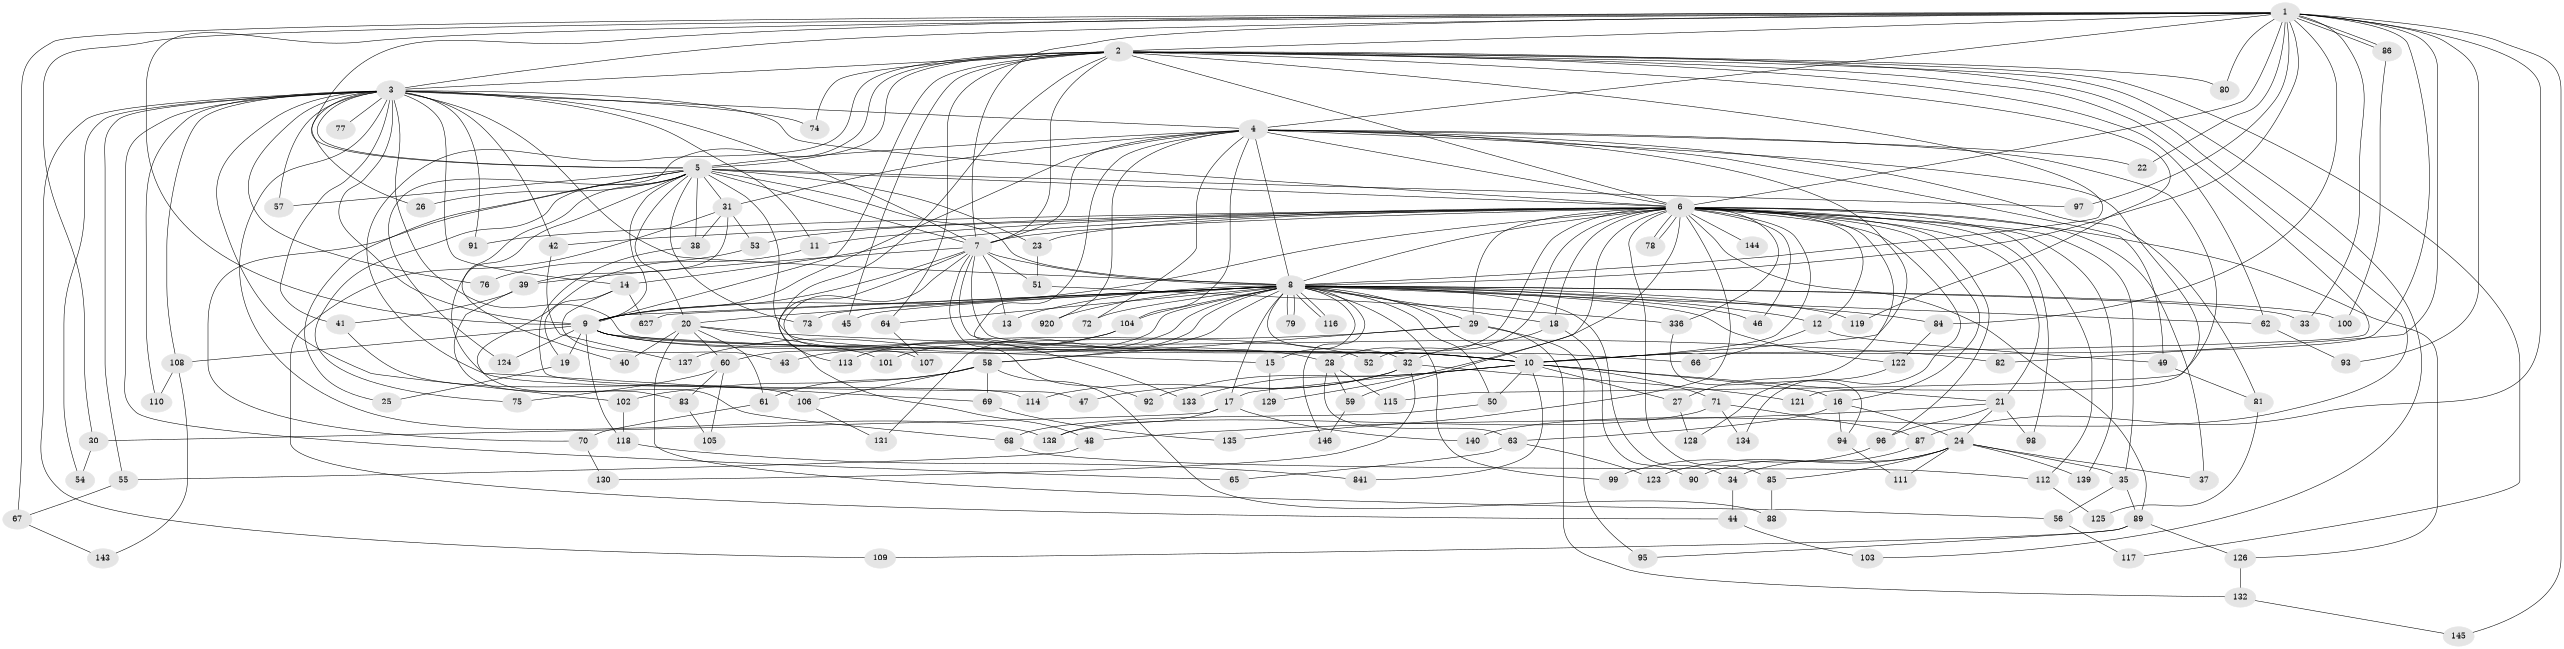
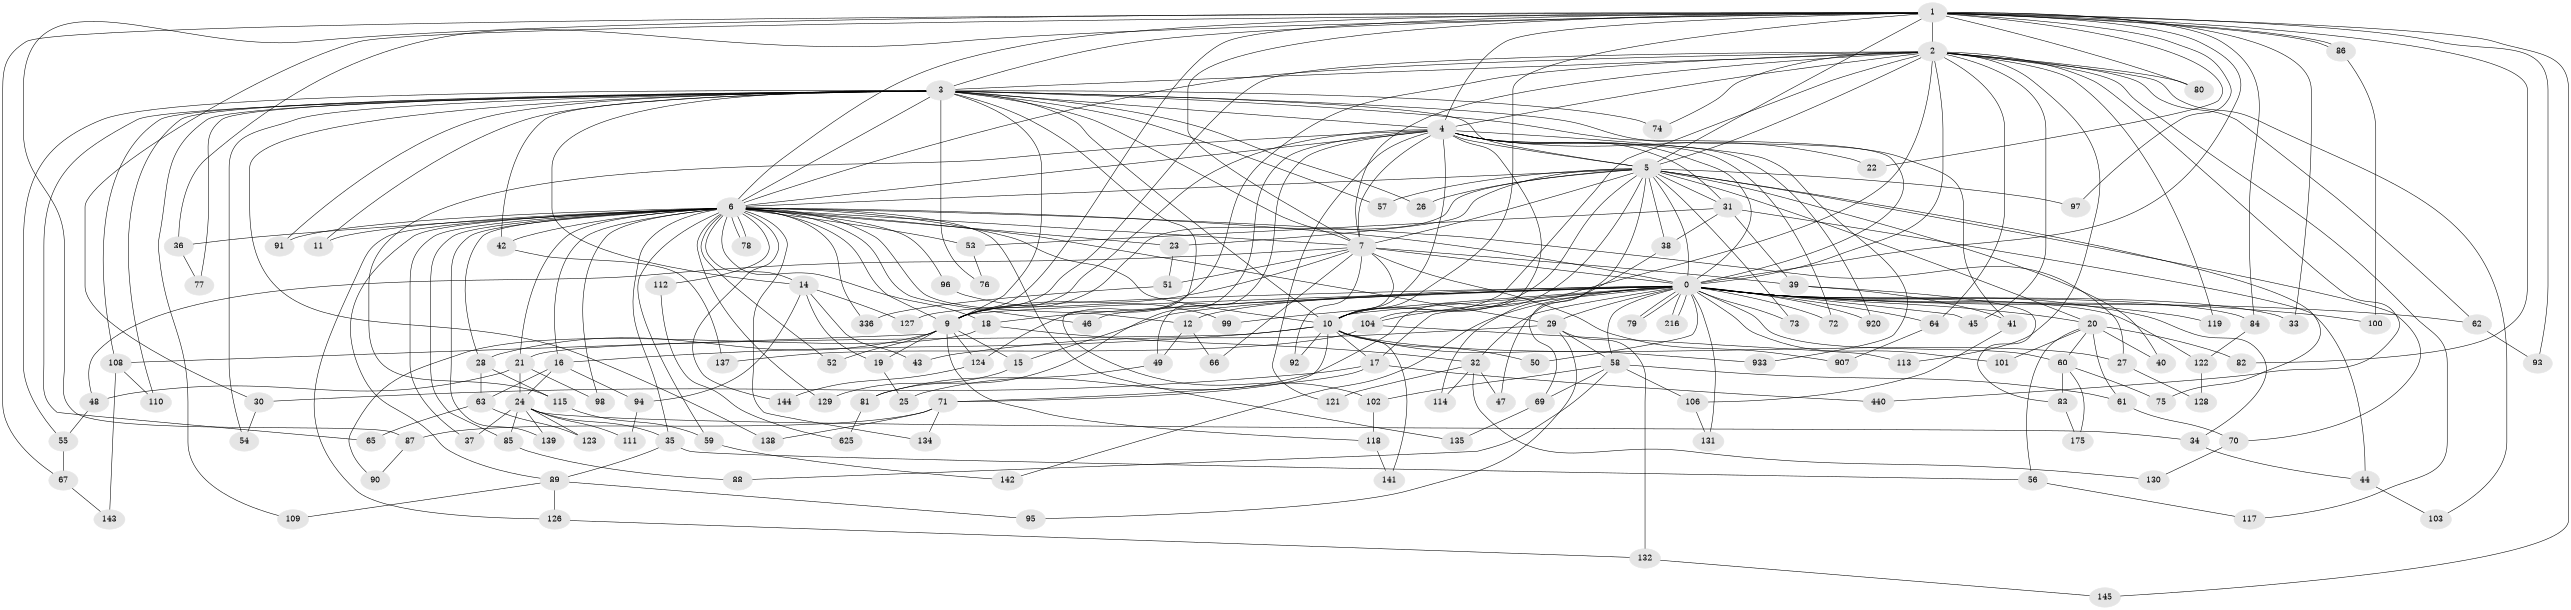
edge "2" -- "4": added
node "36": added
node "8": label "8" -> "0"
node "627": label "627" -> "127"
node "13": removed
node "116": label "116" -> "216"
edge "9" -- "10": removed
node "107": label "107" -> "907"
edge "124" -- "144": added
edge "336" -- "94": now "14" -- "94"
edge "28" -- "59": now "115" -- "59"
node "133": label "133" -> "933"
edge "21" -- "96": removed
edge "17" -- "138": now "17" -- "71"
node "105": label "105" -> "175"
node "68": removed
node "146": label "146" -> "142"
node "140": label "140" -> "440"
node "841": label "841" -> "141"
node "125": label "125" -> "625"
